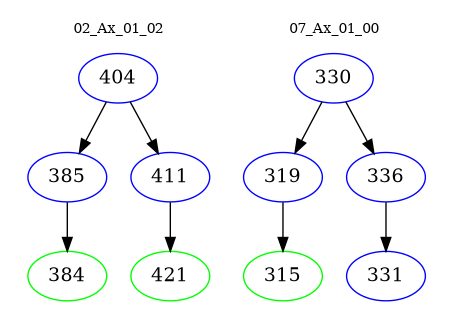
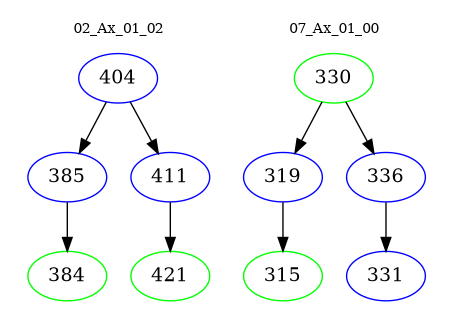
node "330": color blue -> green
